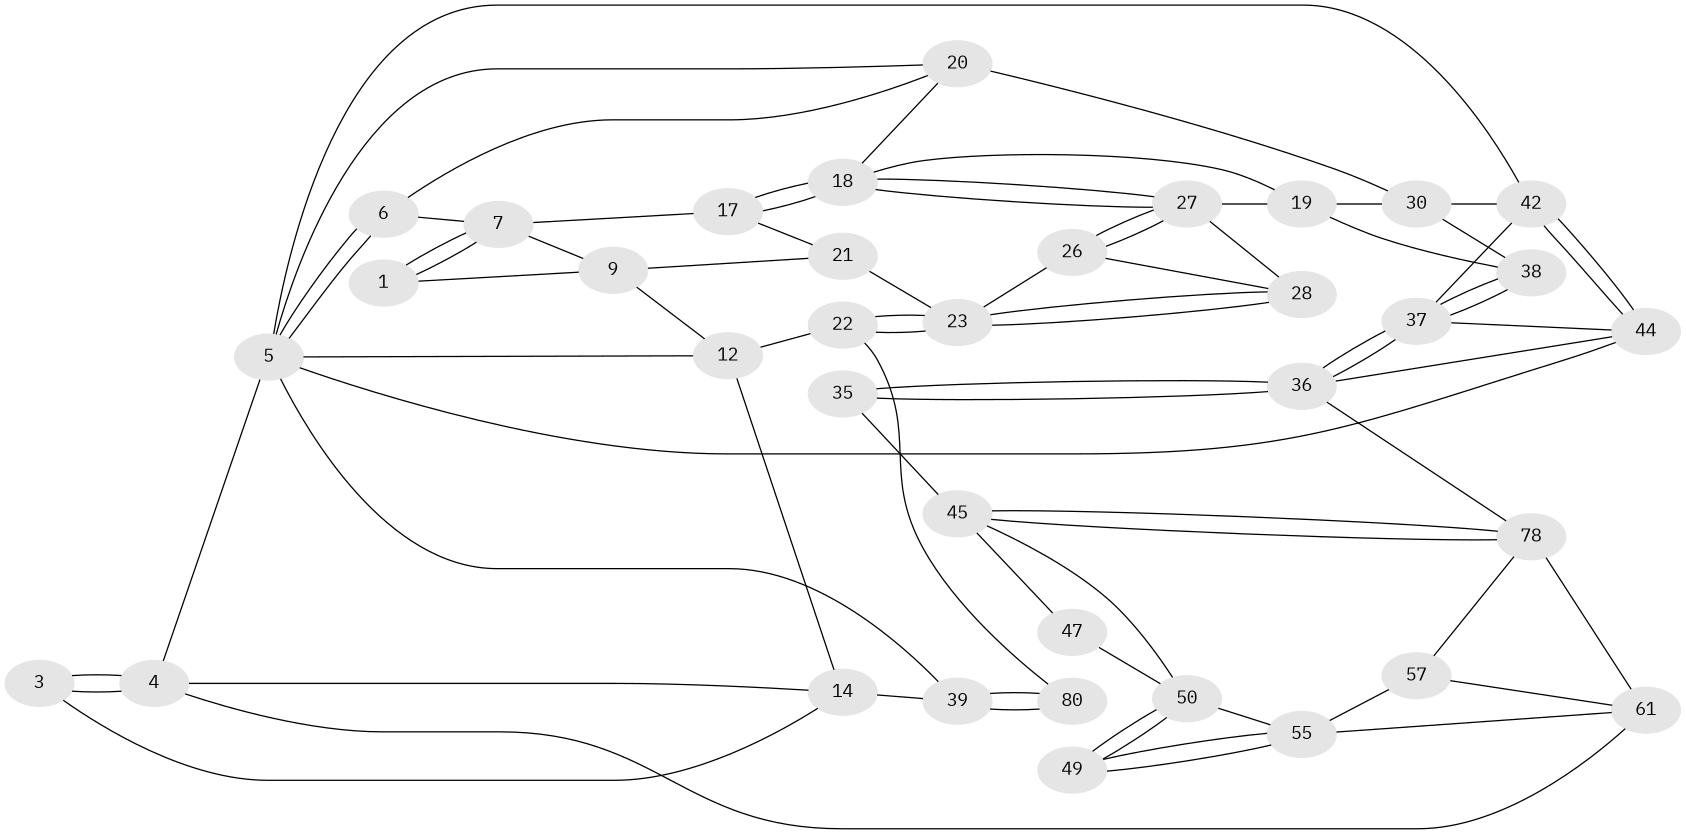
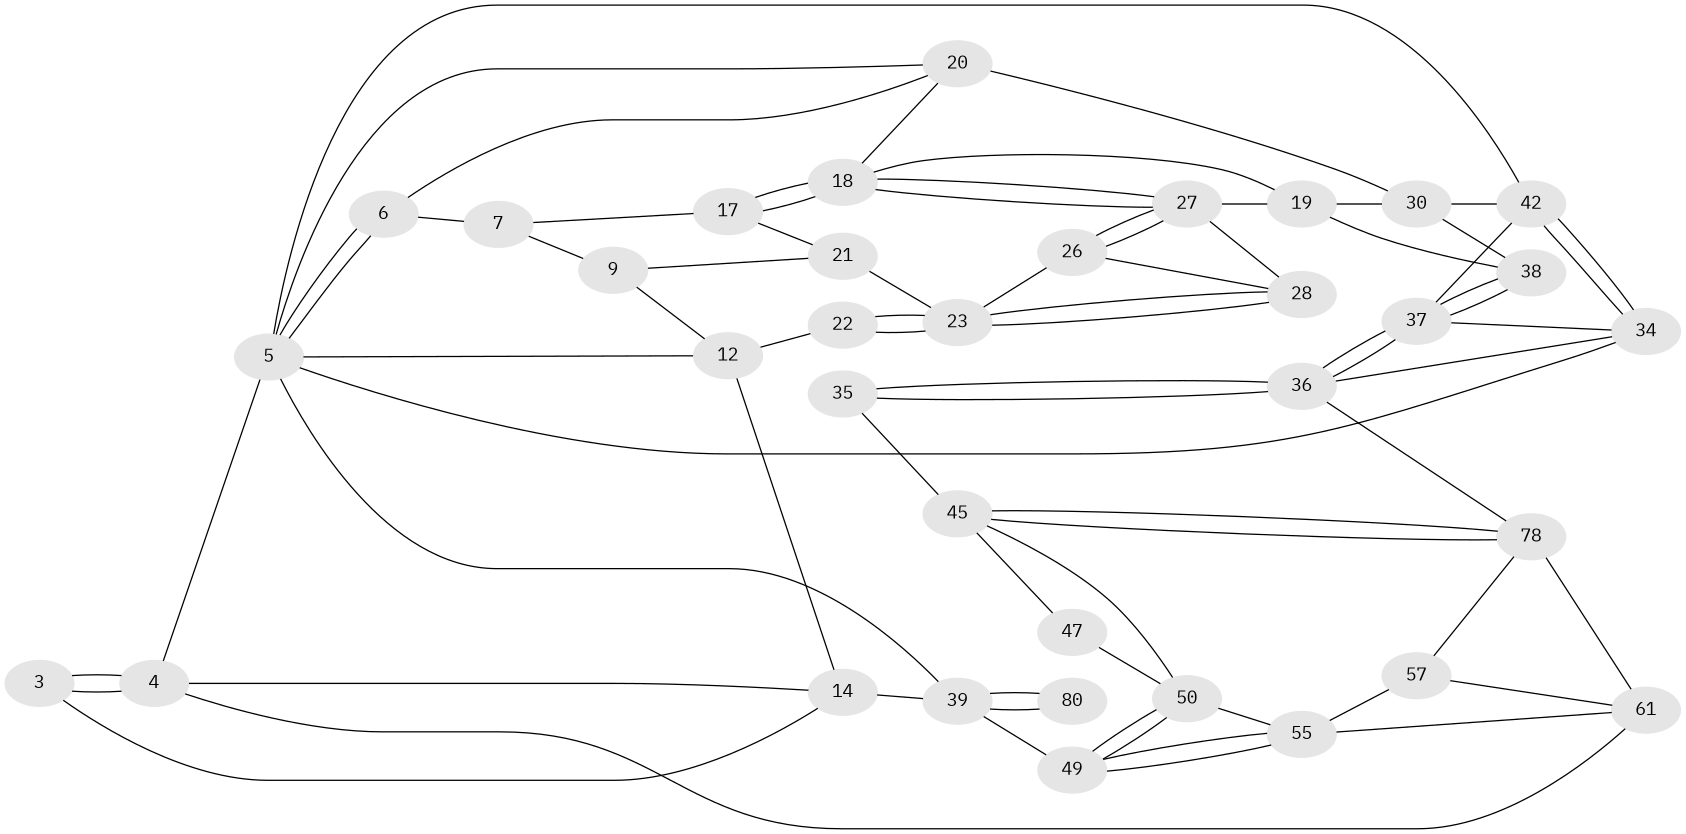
node "1": removed
node "44": label "44" -> "34"
edge "22" -- "80": removed
edge "39" -- "49": added
